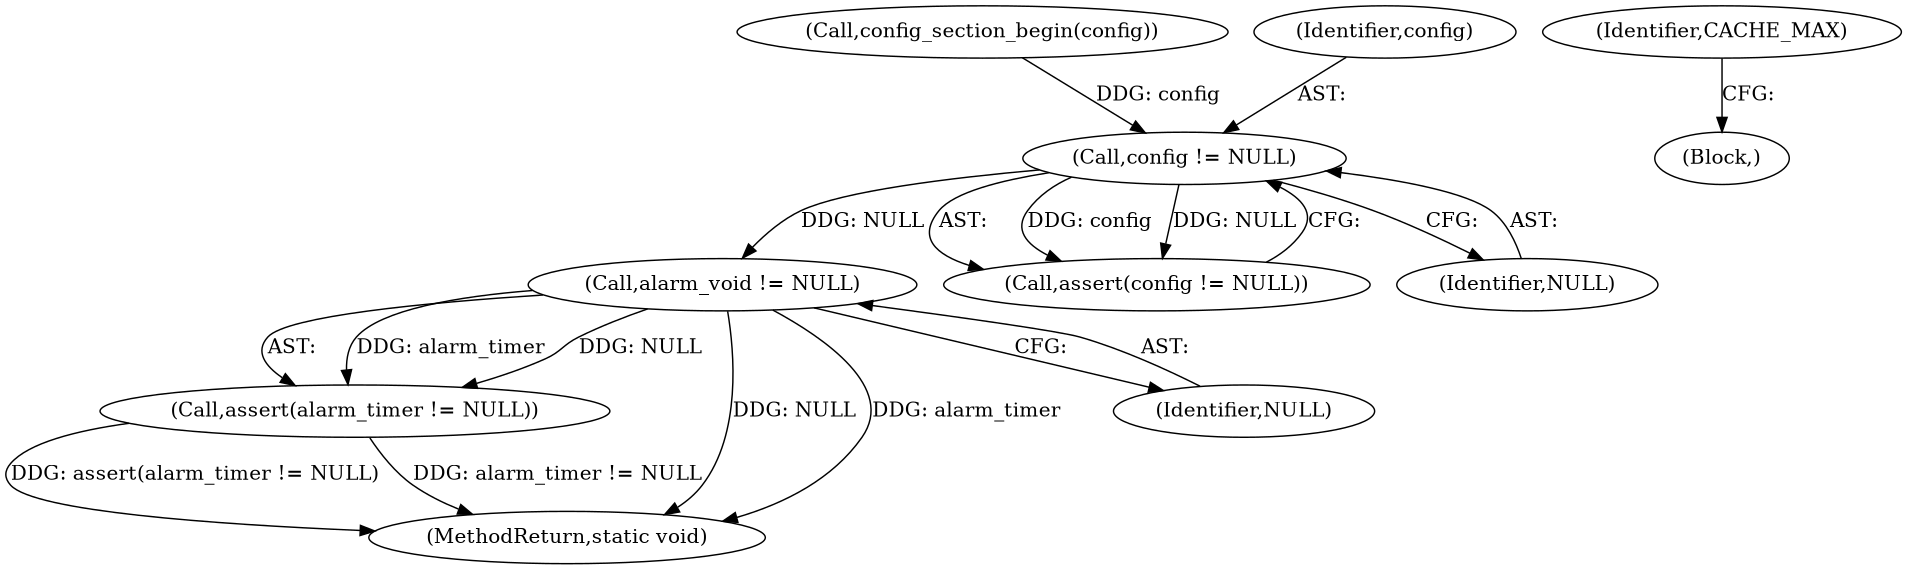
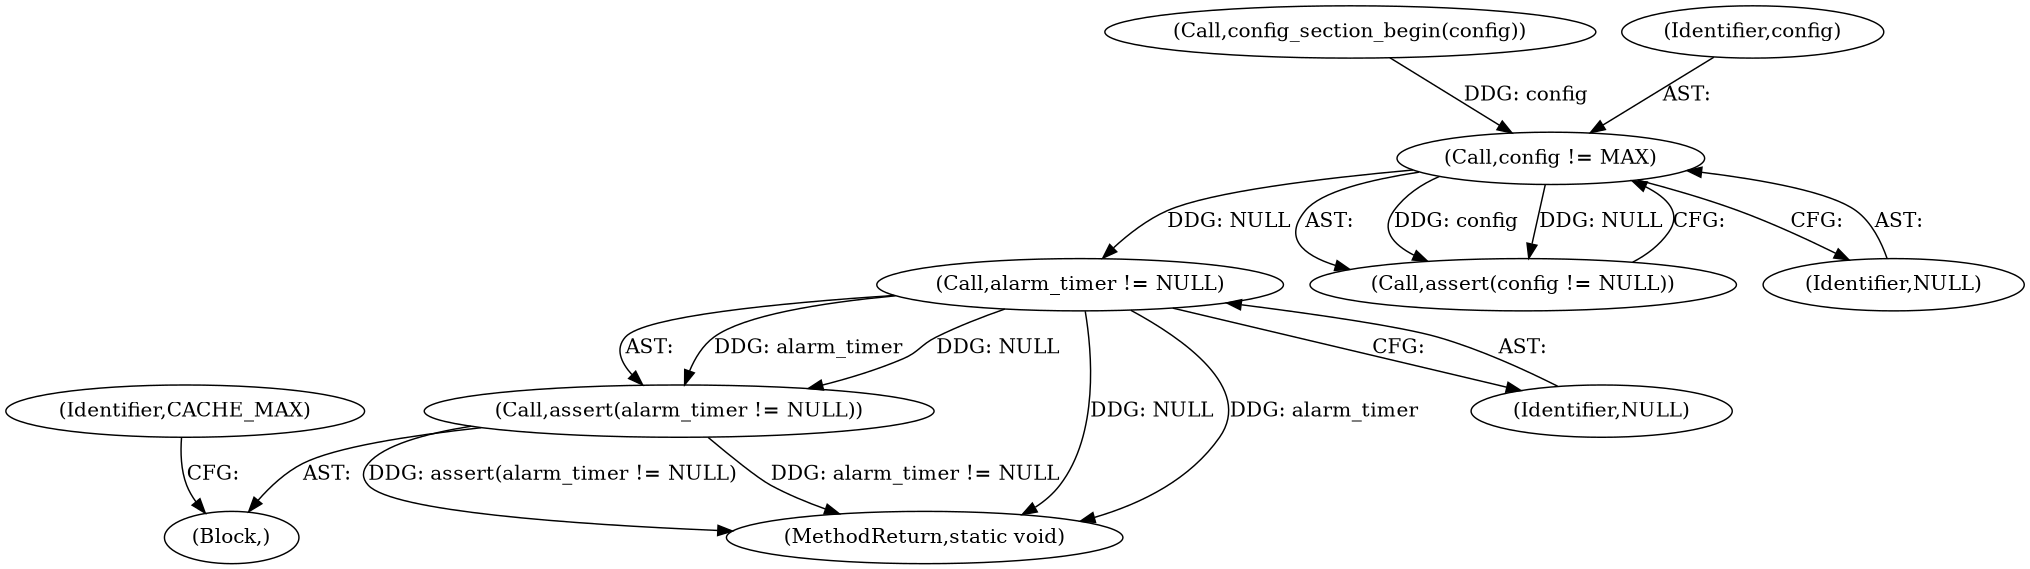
node "(Call,config != NULL)": label "(Call,config != NULL)" -> "(Call,config != MAX)"
node "(Call,alarm_void != NULL)": label "(Call,alarm_void != NULL)" -> "(Call,alarm_timer != NULL)"
edge "(Call,assert(alarm_timer != NULL))" -> "(Block,)": added, label "AST:"
